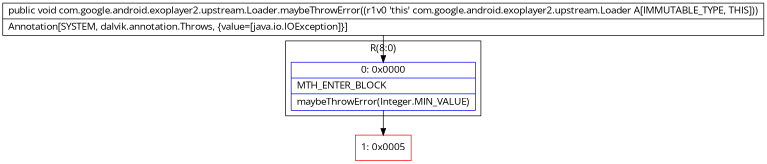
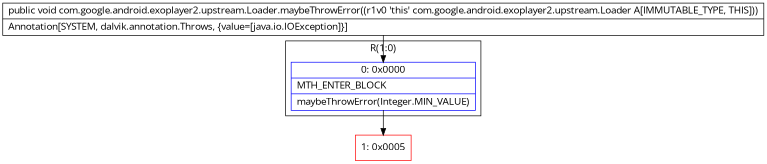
cluster "R(8:0)": label "R(8:0)" -> "R(1:0)"
